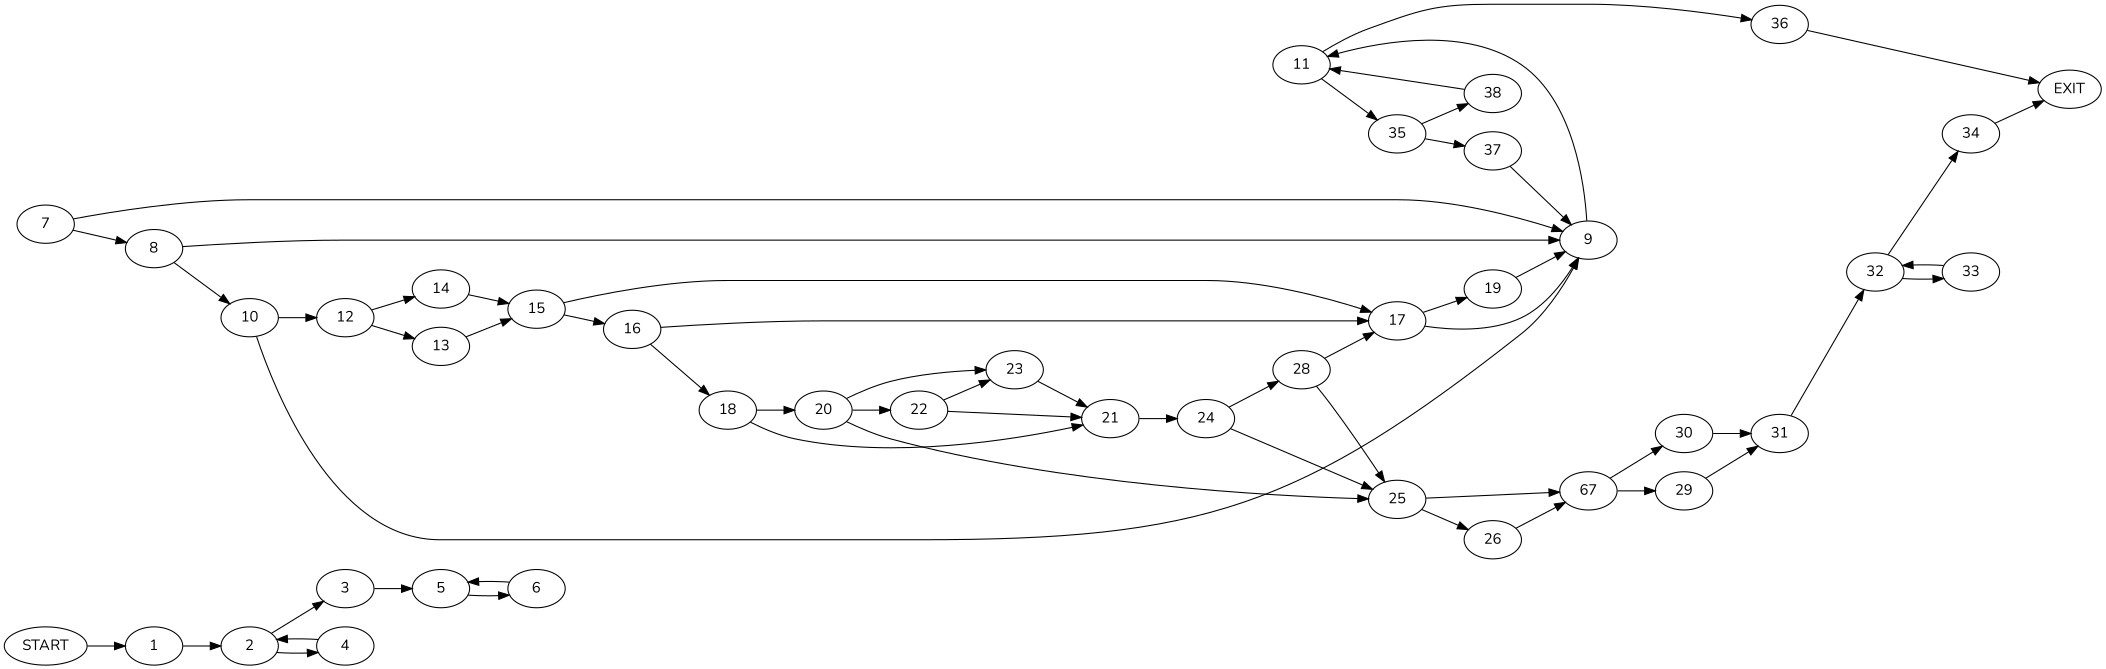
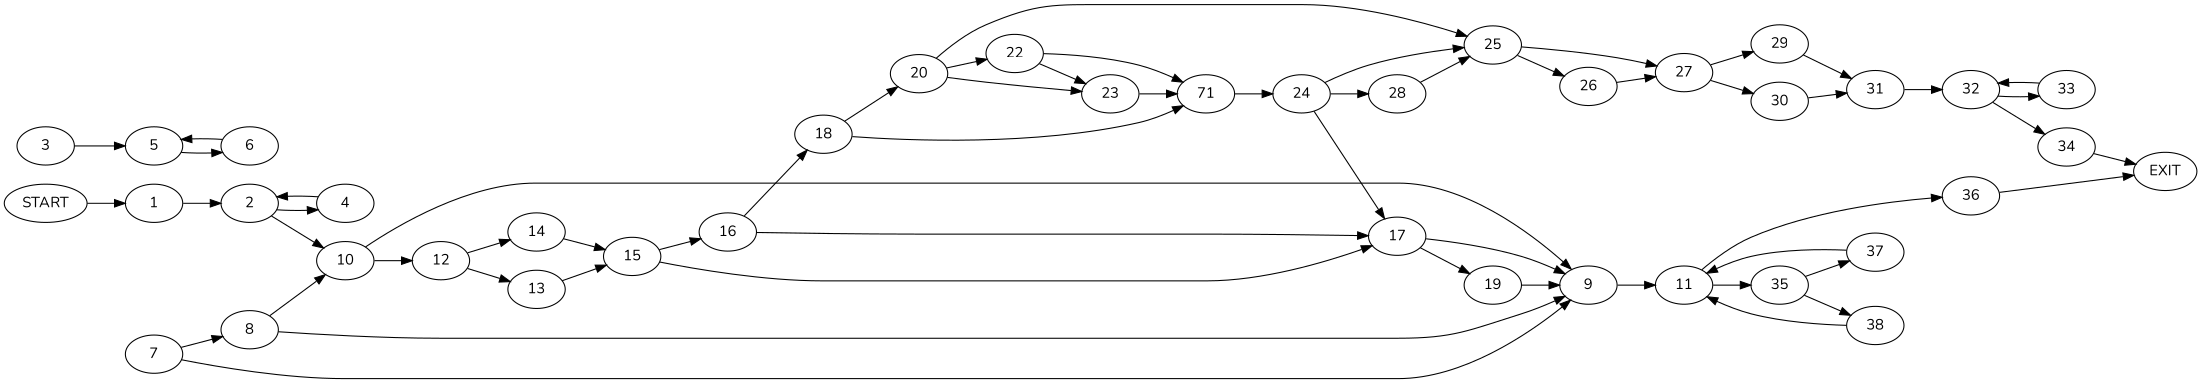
edge "37" -> "9": now "37" -> "11"
edge "28" -> "17": now "24" -> "17"
node "21": label "21" -> "71"
node "67": label "67" -> "27"
edge "2" -> "3": now "2" -> "10"
